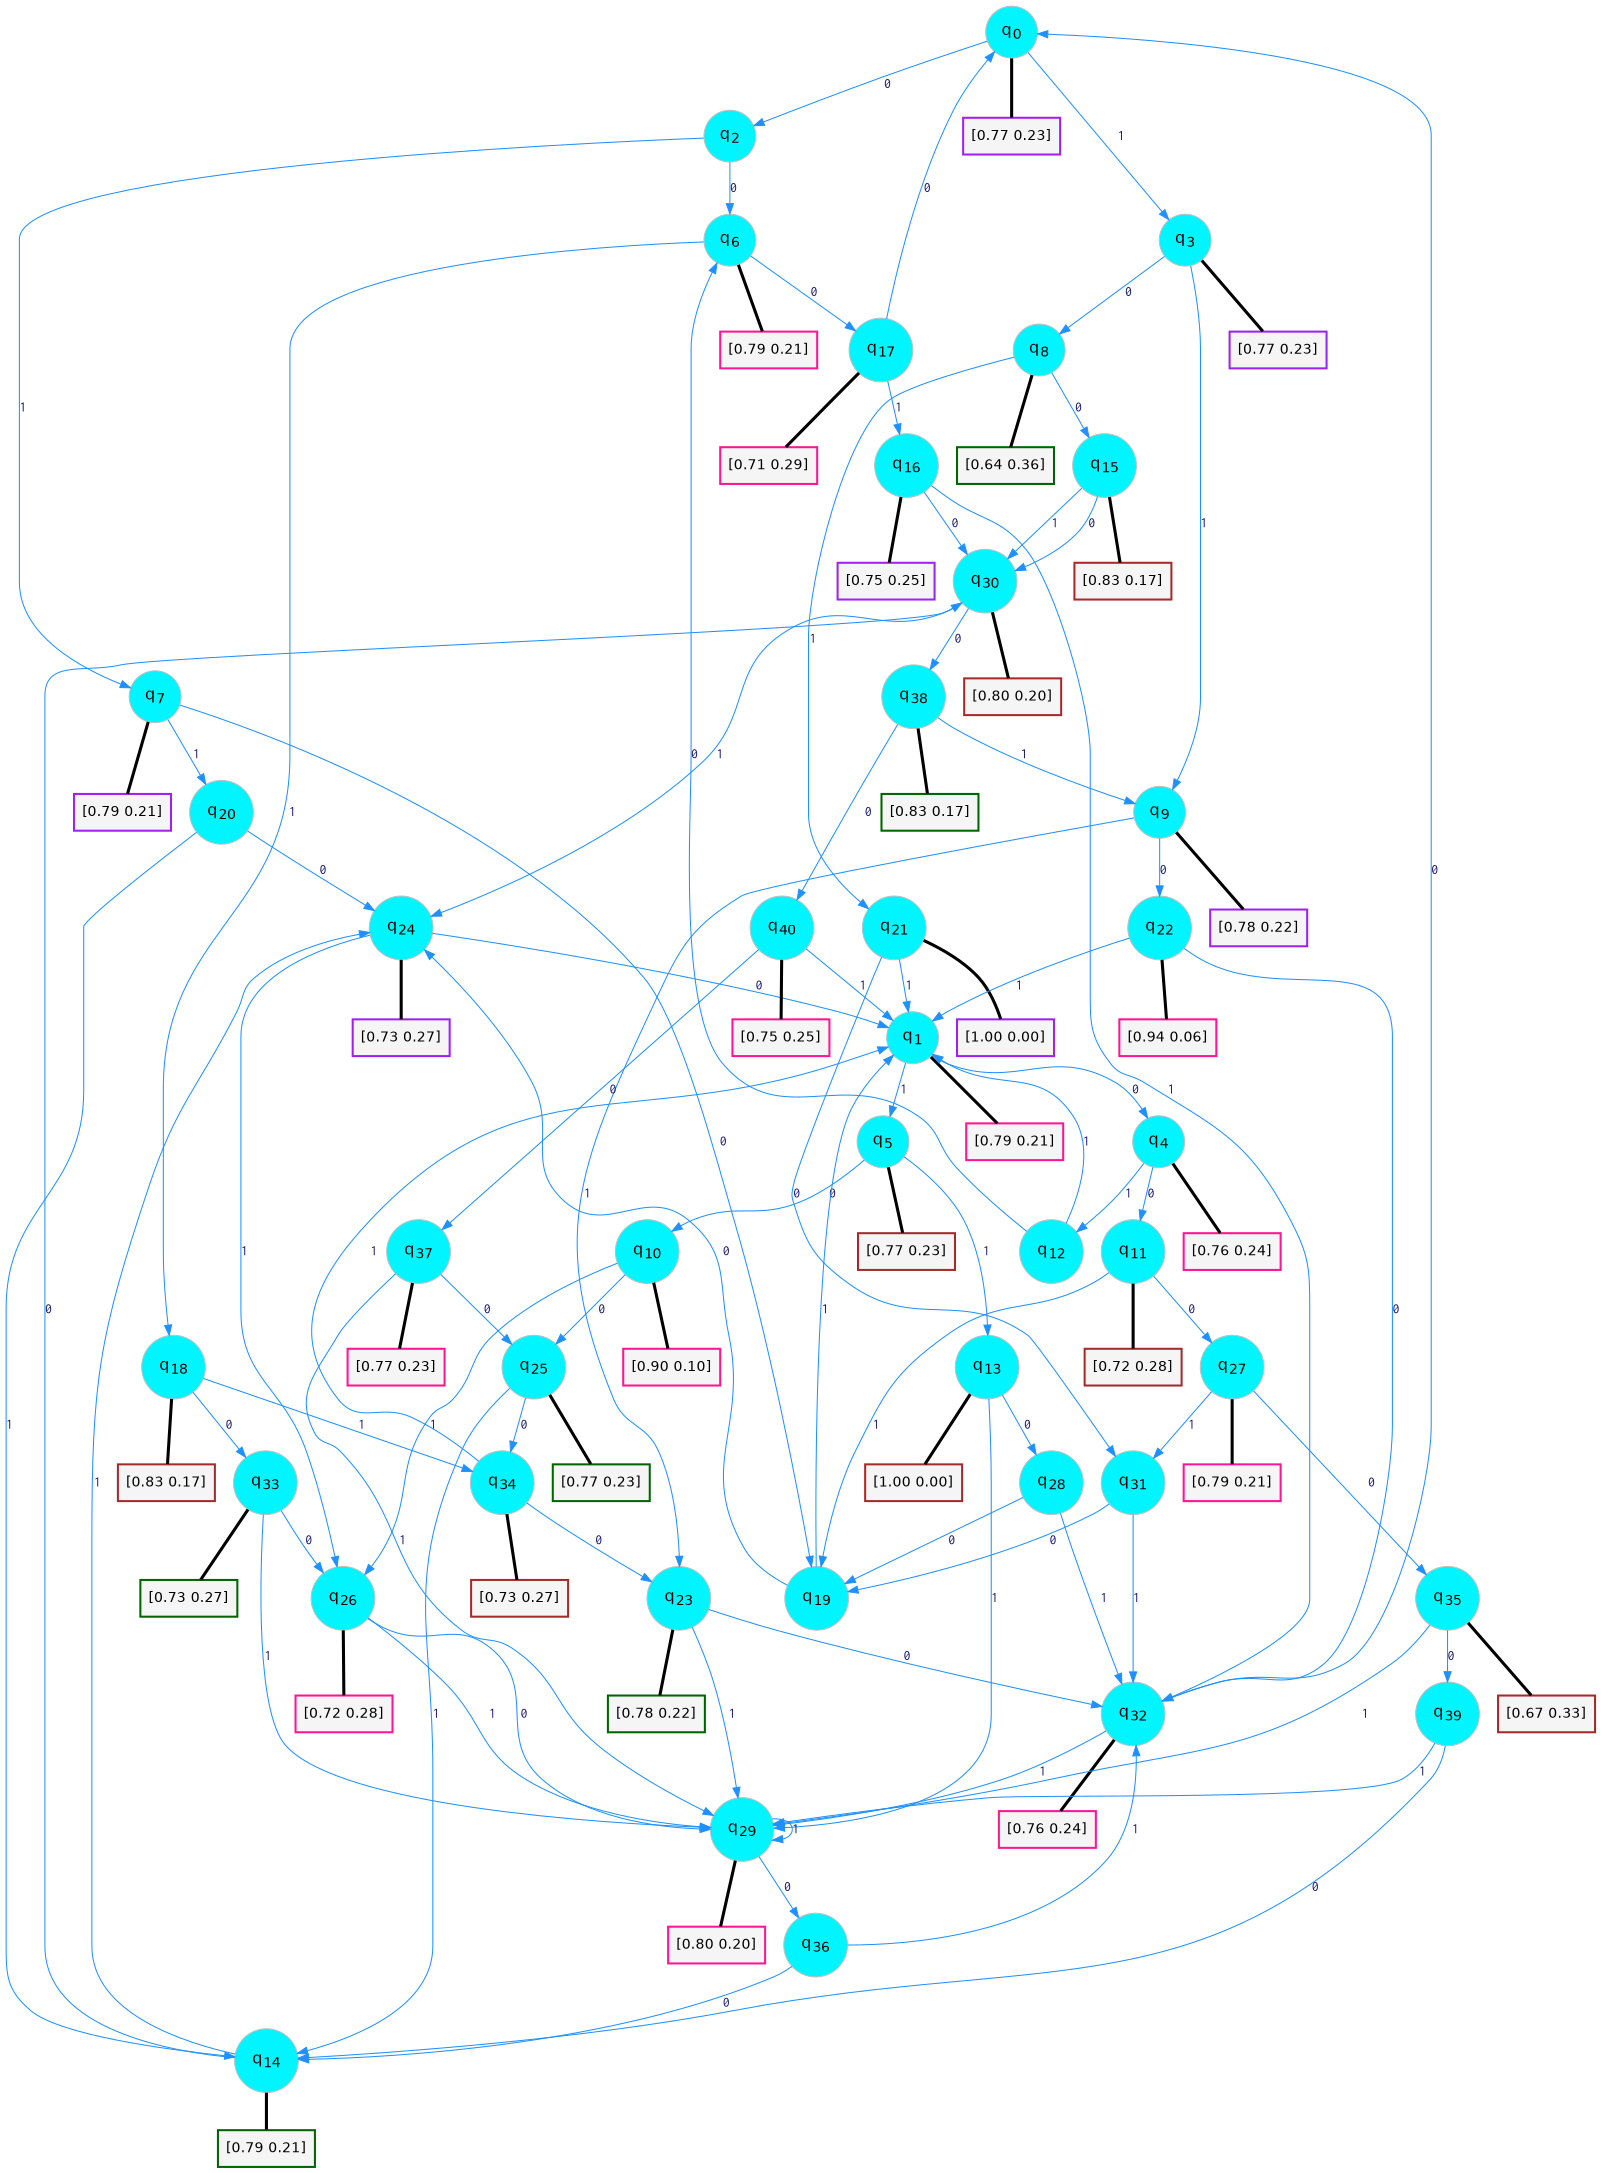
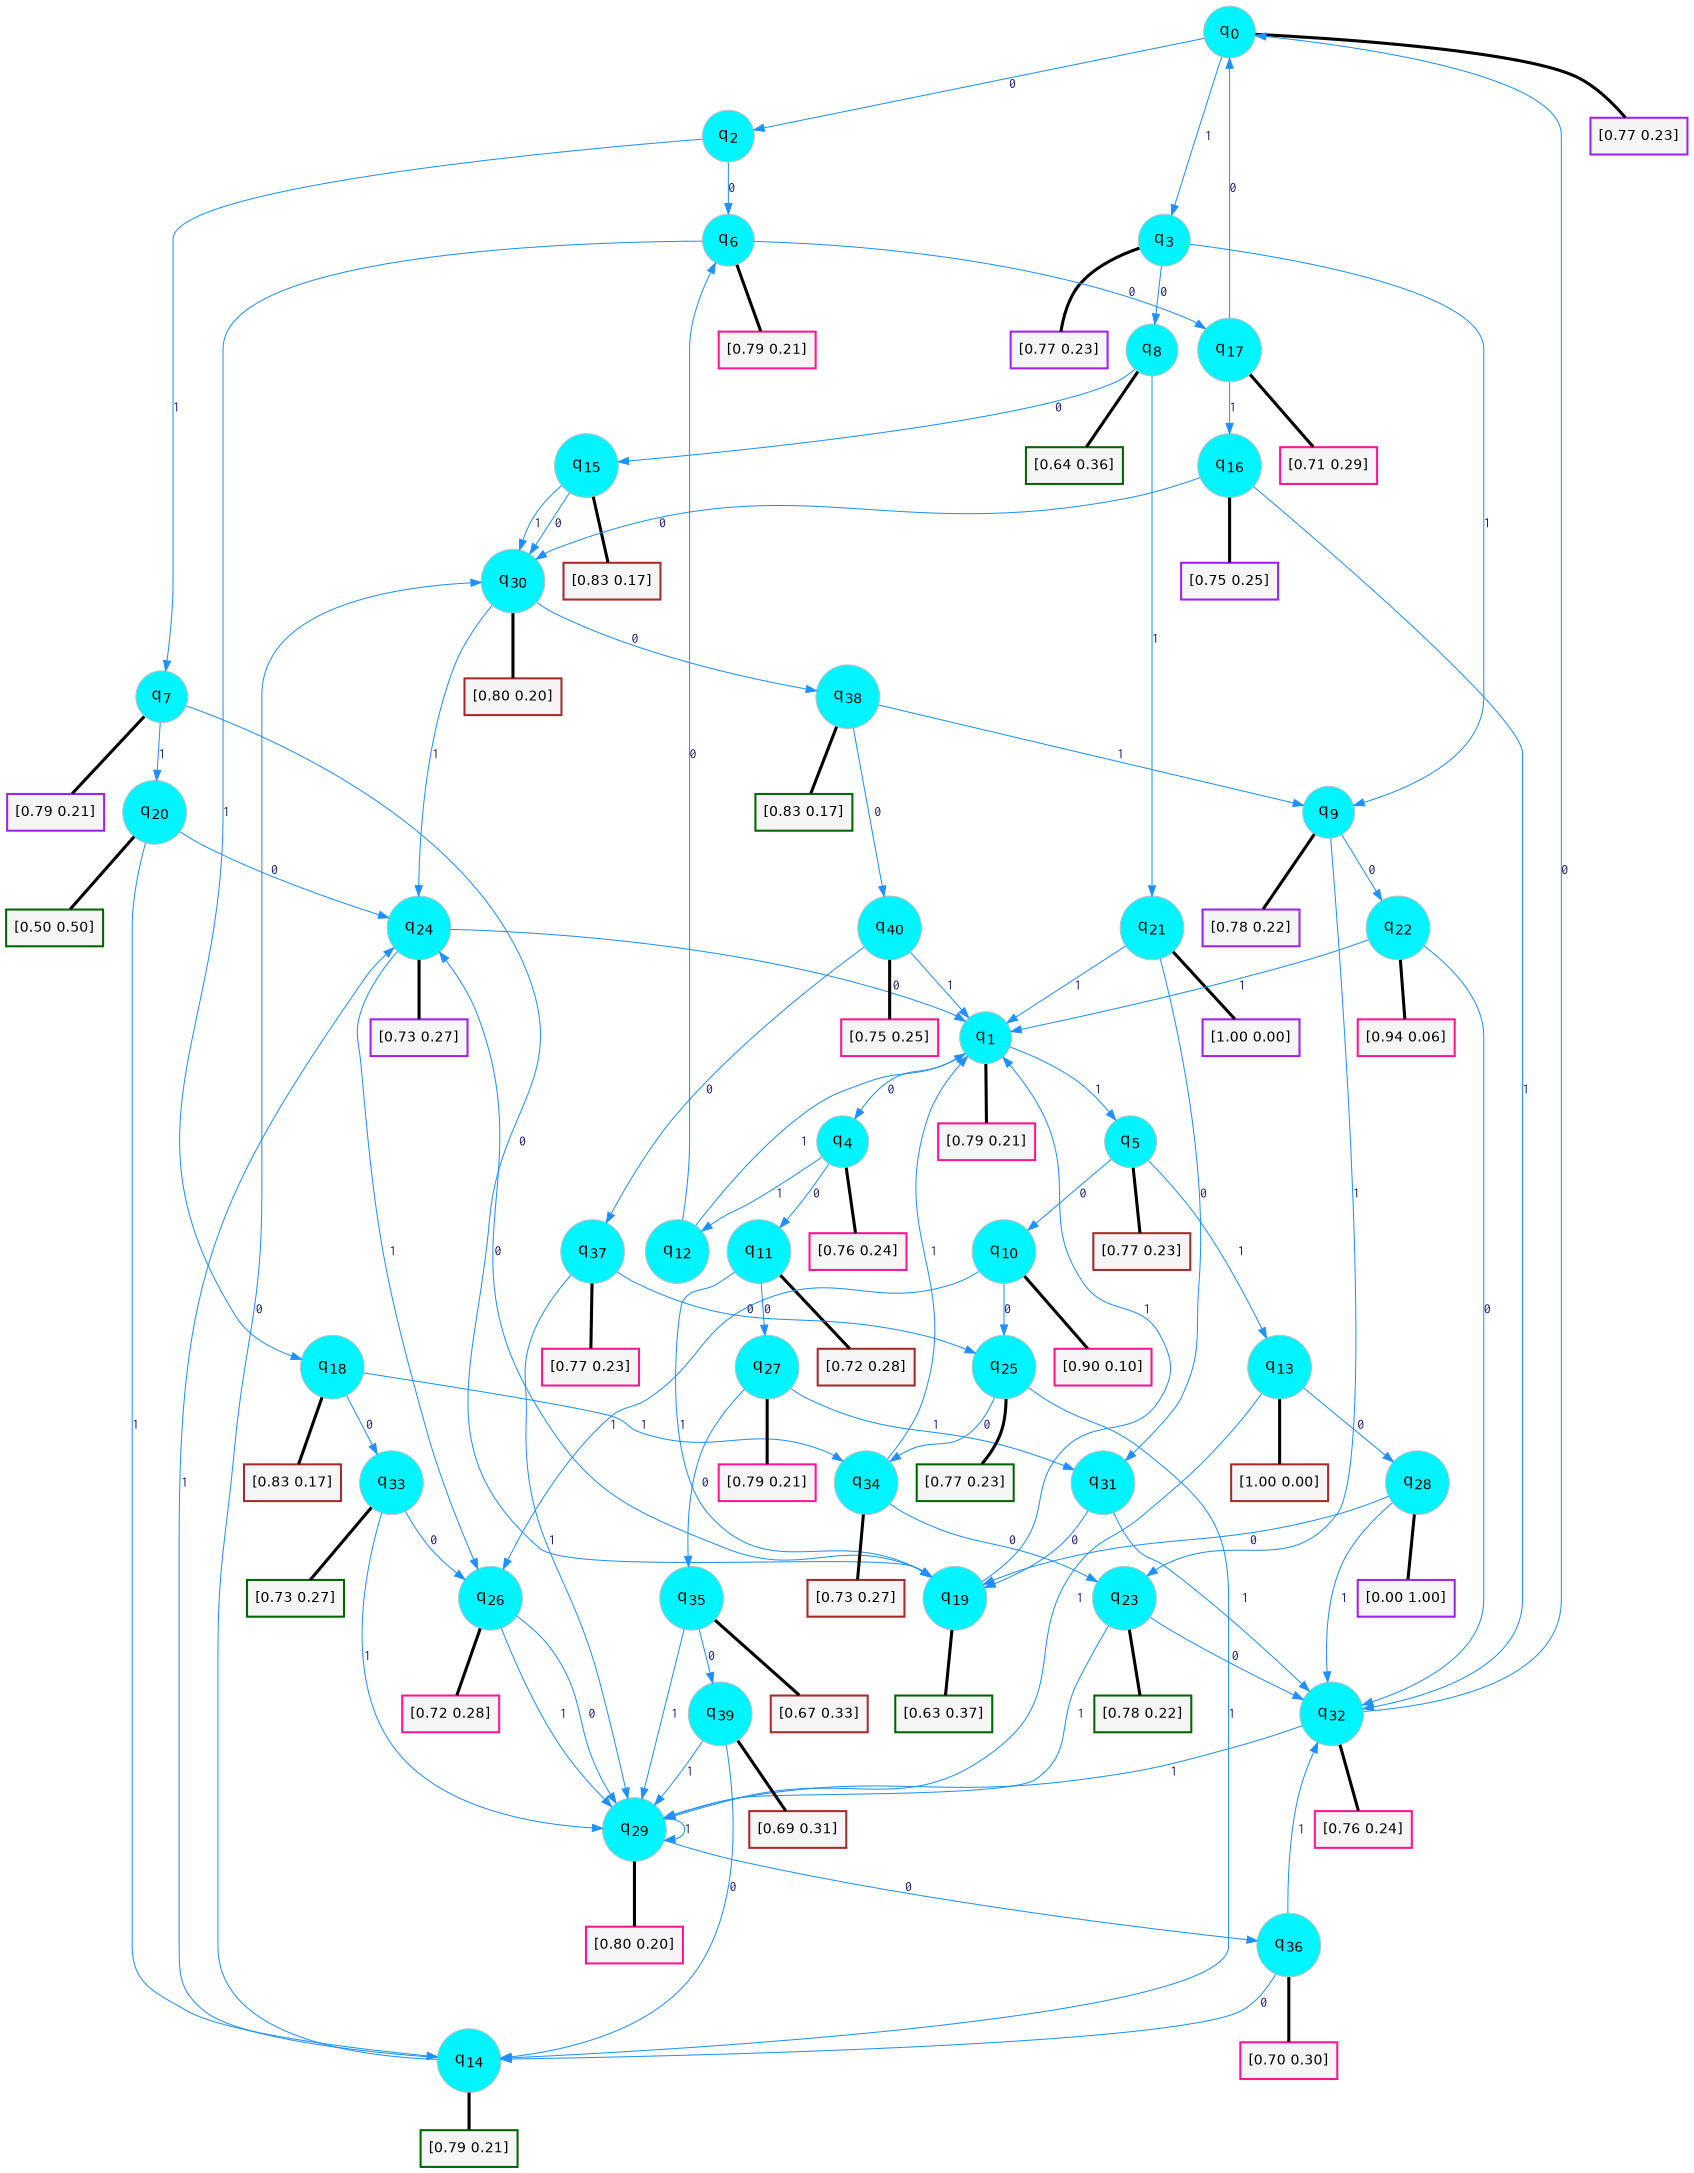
node "[0.50 0.50]": added
node "[0.00 1.00]": added
node "[0.63 0.37]": added
node "[0.69 0.31]": added
node "[0.70 0.30]": added
